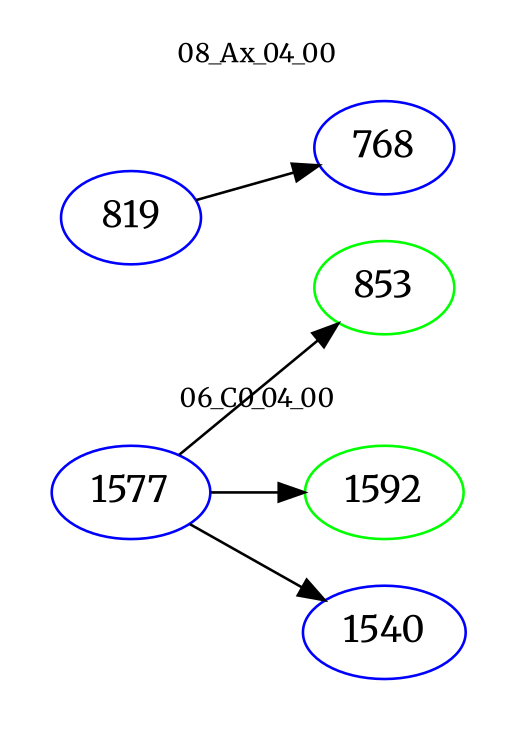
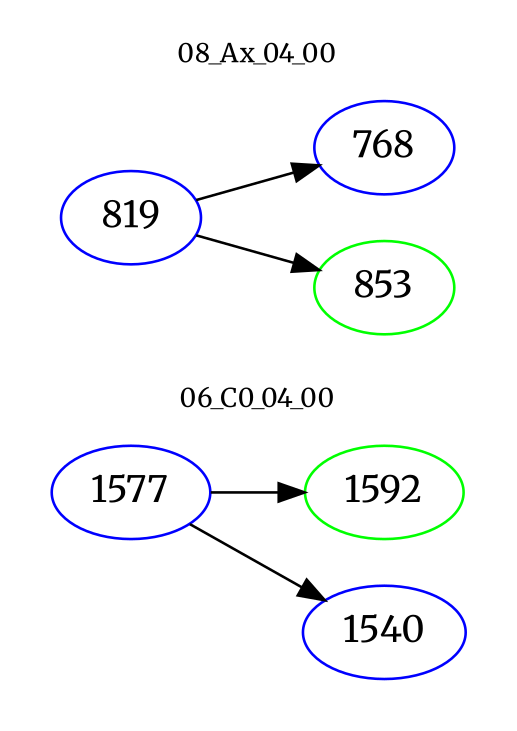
edge "1577" -> "853": now "819" -> "853"
